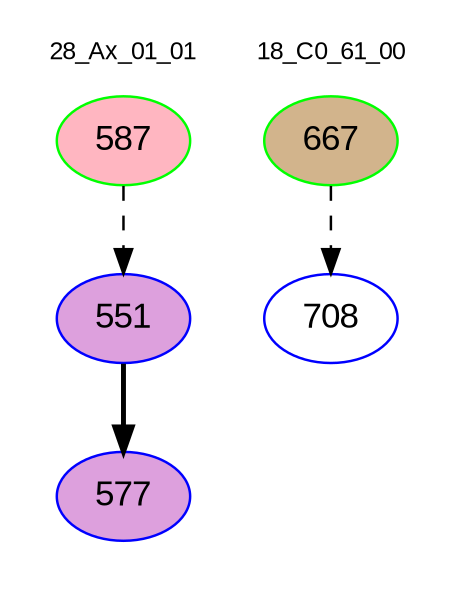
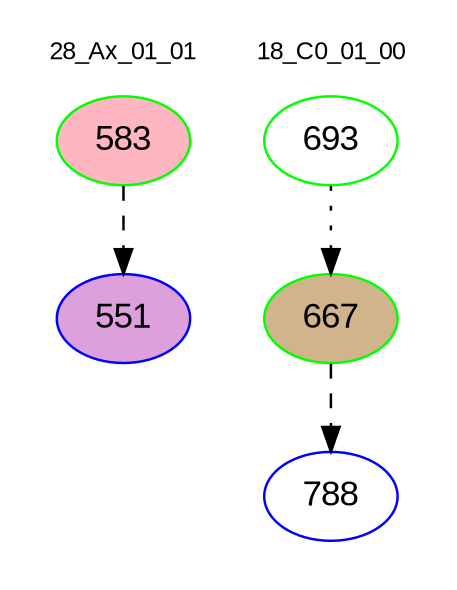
cluster "18_C0_61_00": label "18_C0_61_00" -> "18_C0_01_00"
node "587": label "587" -> "583"
node "693": added
node "708": label "708" -> "788"
node "577": removed
